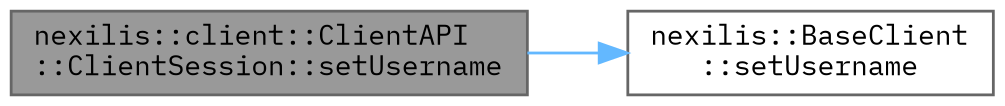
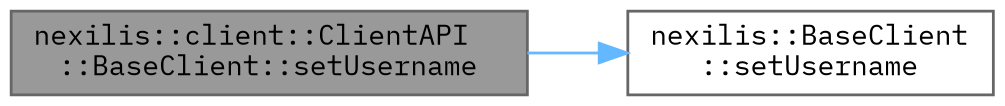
node "nexilis::client::ClientAPI ::ClientSession::setUsername": label "nexilis::client::ClientAPI ::ClientSession::setUsername" -> "nexilis::client::ClientAPI ::BaseClient::setUsername"
